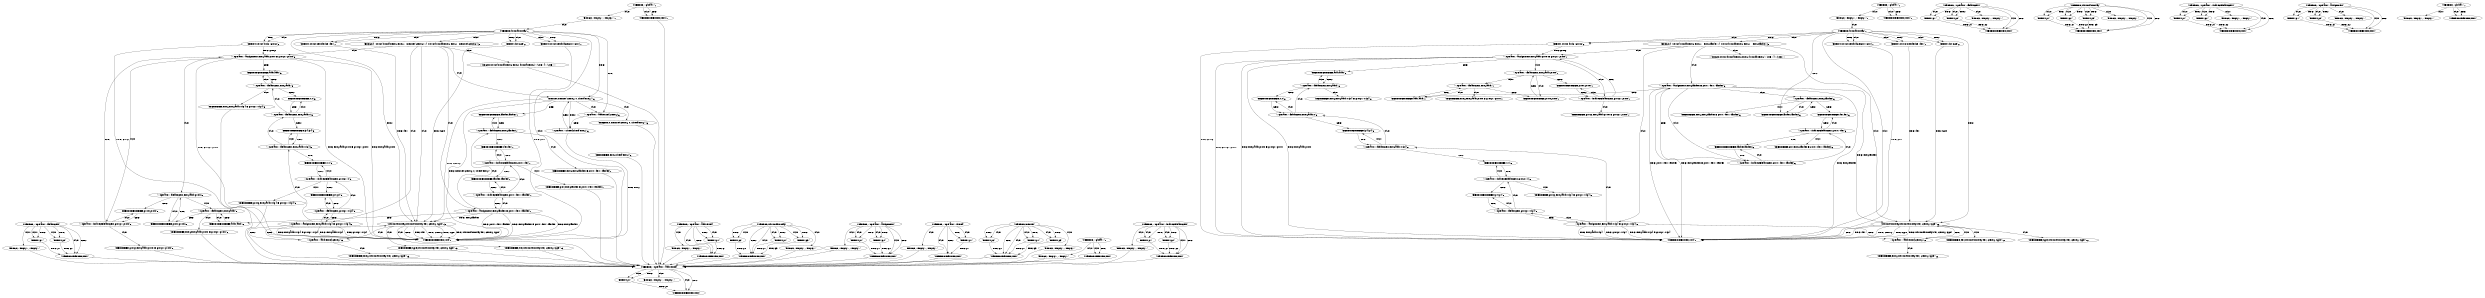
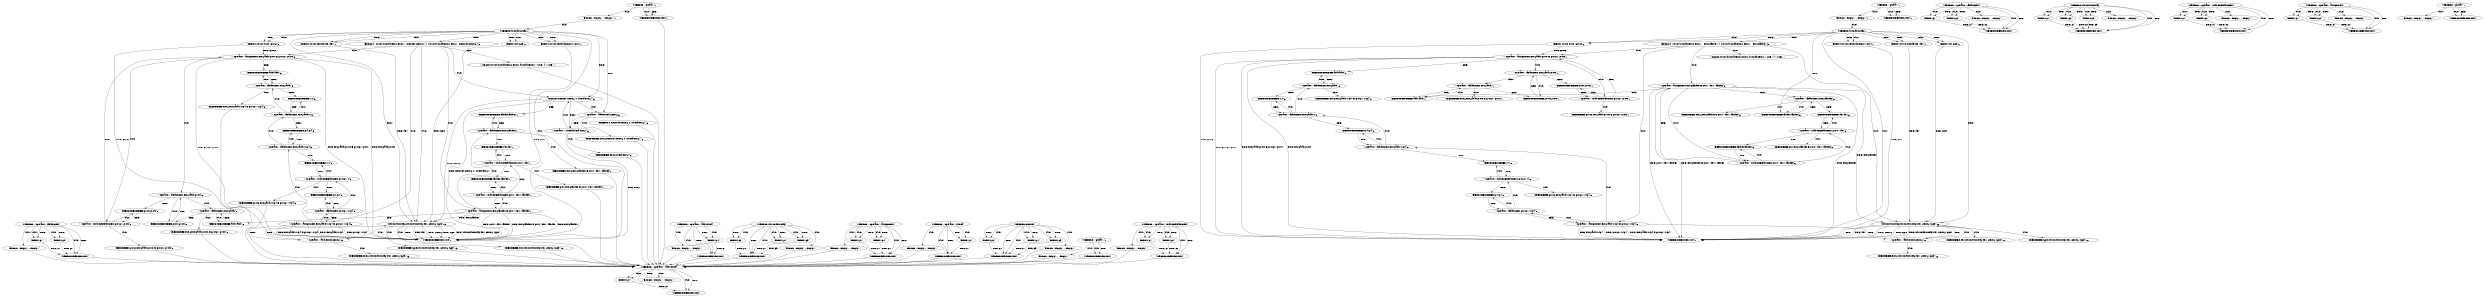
edge "(memset,memset(&entry, 0, sizeof(entry)))" -> "(LITERAL,0,memset(&entry, 0, sizeof(entry)))": removed, label "AST:"
edge "(<operator>.sizeOf,sizeof(entry))" -> "(memset,memset(&entry, 0, sizeof(entry)))": label "CFG: " -> "AST: "
node "(IDENTIFIER,entry,memset(&entry, 0, sizeof(entry)))": added
edge "(<operator>.sizeOf,sizeof(entry))" -> "(IDENTIFIER,entry,sizeof(entry))": added, label "AST:"
